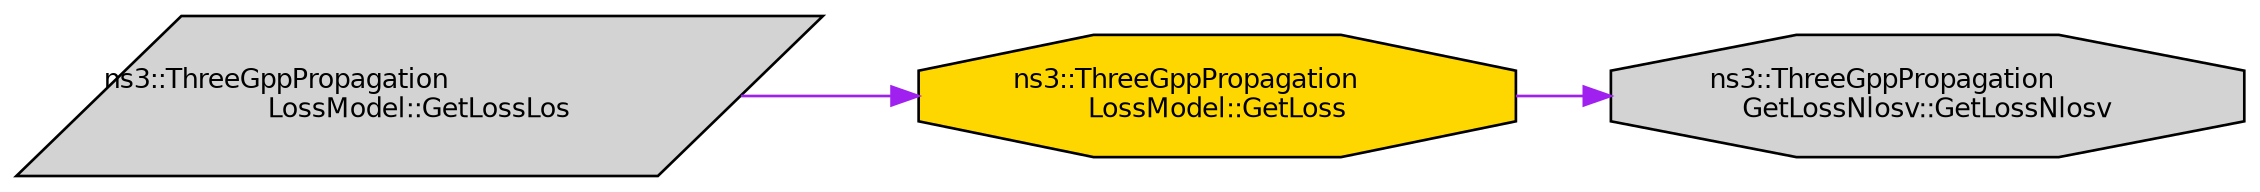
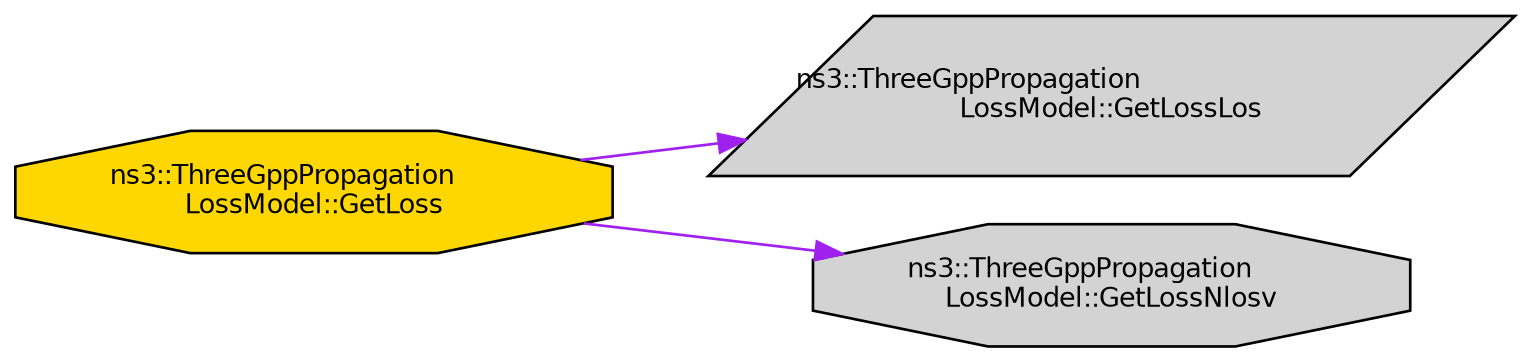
edge "ns3::ThreeGppPropagation LossModel::GetLossLos" -> "ns3::ThreeGppPropagation LossModel::GetLoss": reversed
node "ns3::ThreeGppPropagation GetLossNlosv::GetLossNlosv": label "ns3::ThreeGppPropagation GetLossNlosv::GetLossNlosv" -> "ns3::ThreeGppPropagation LossModel::GetLossNlosv"
